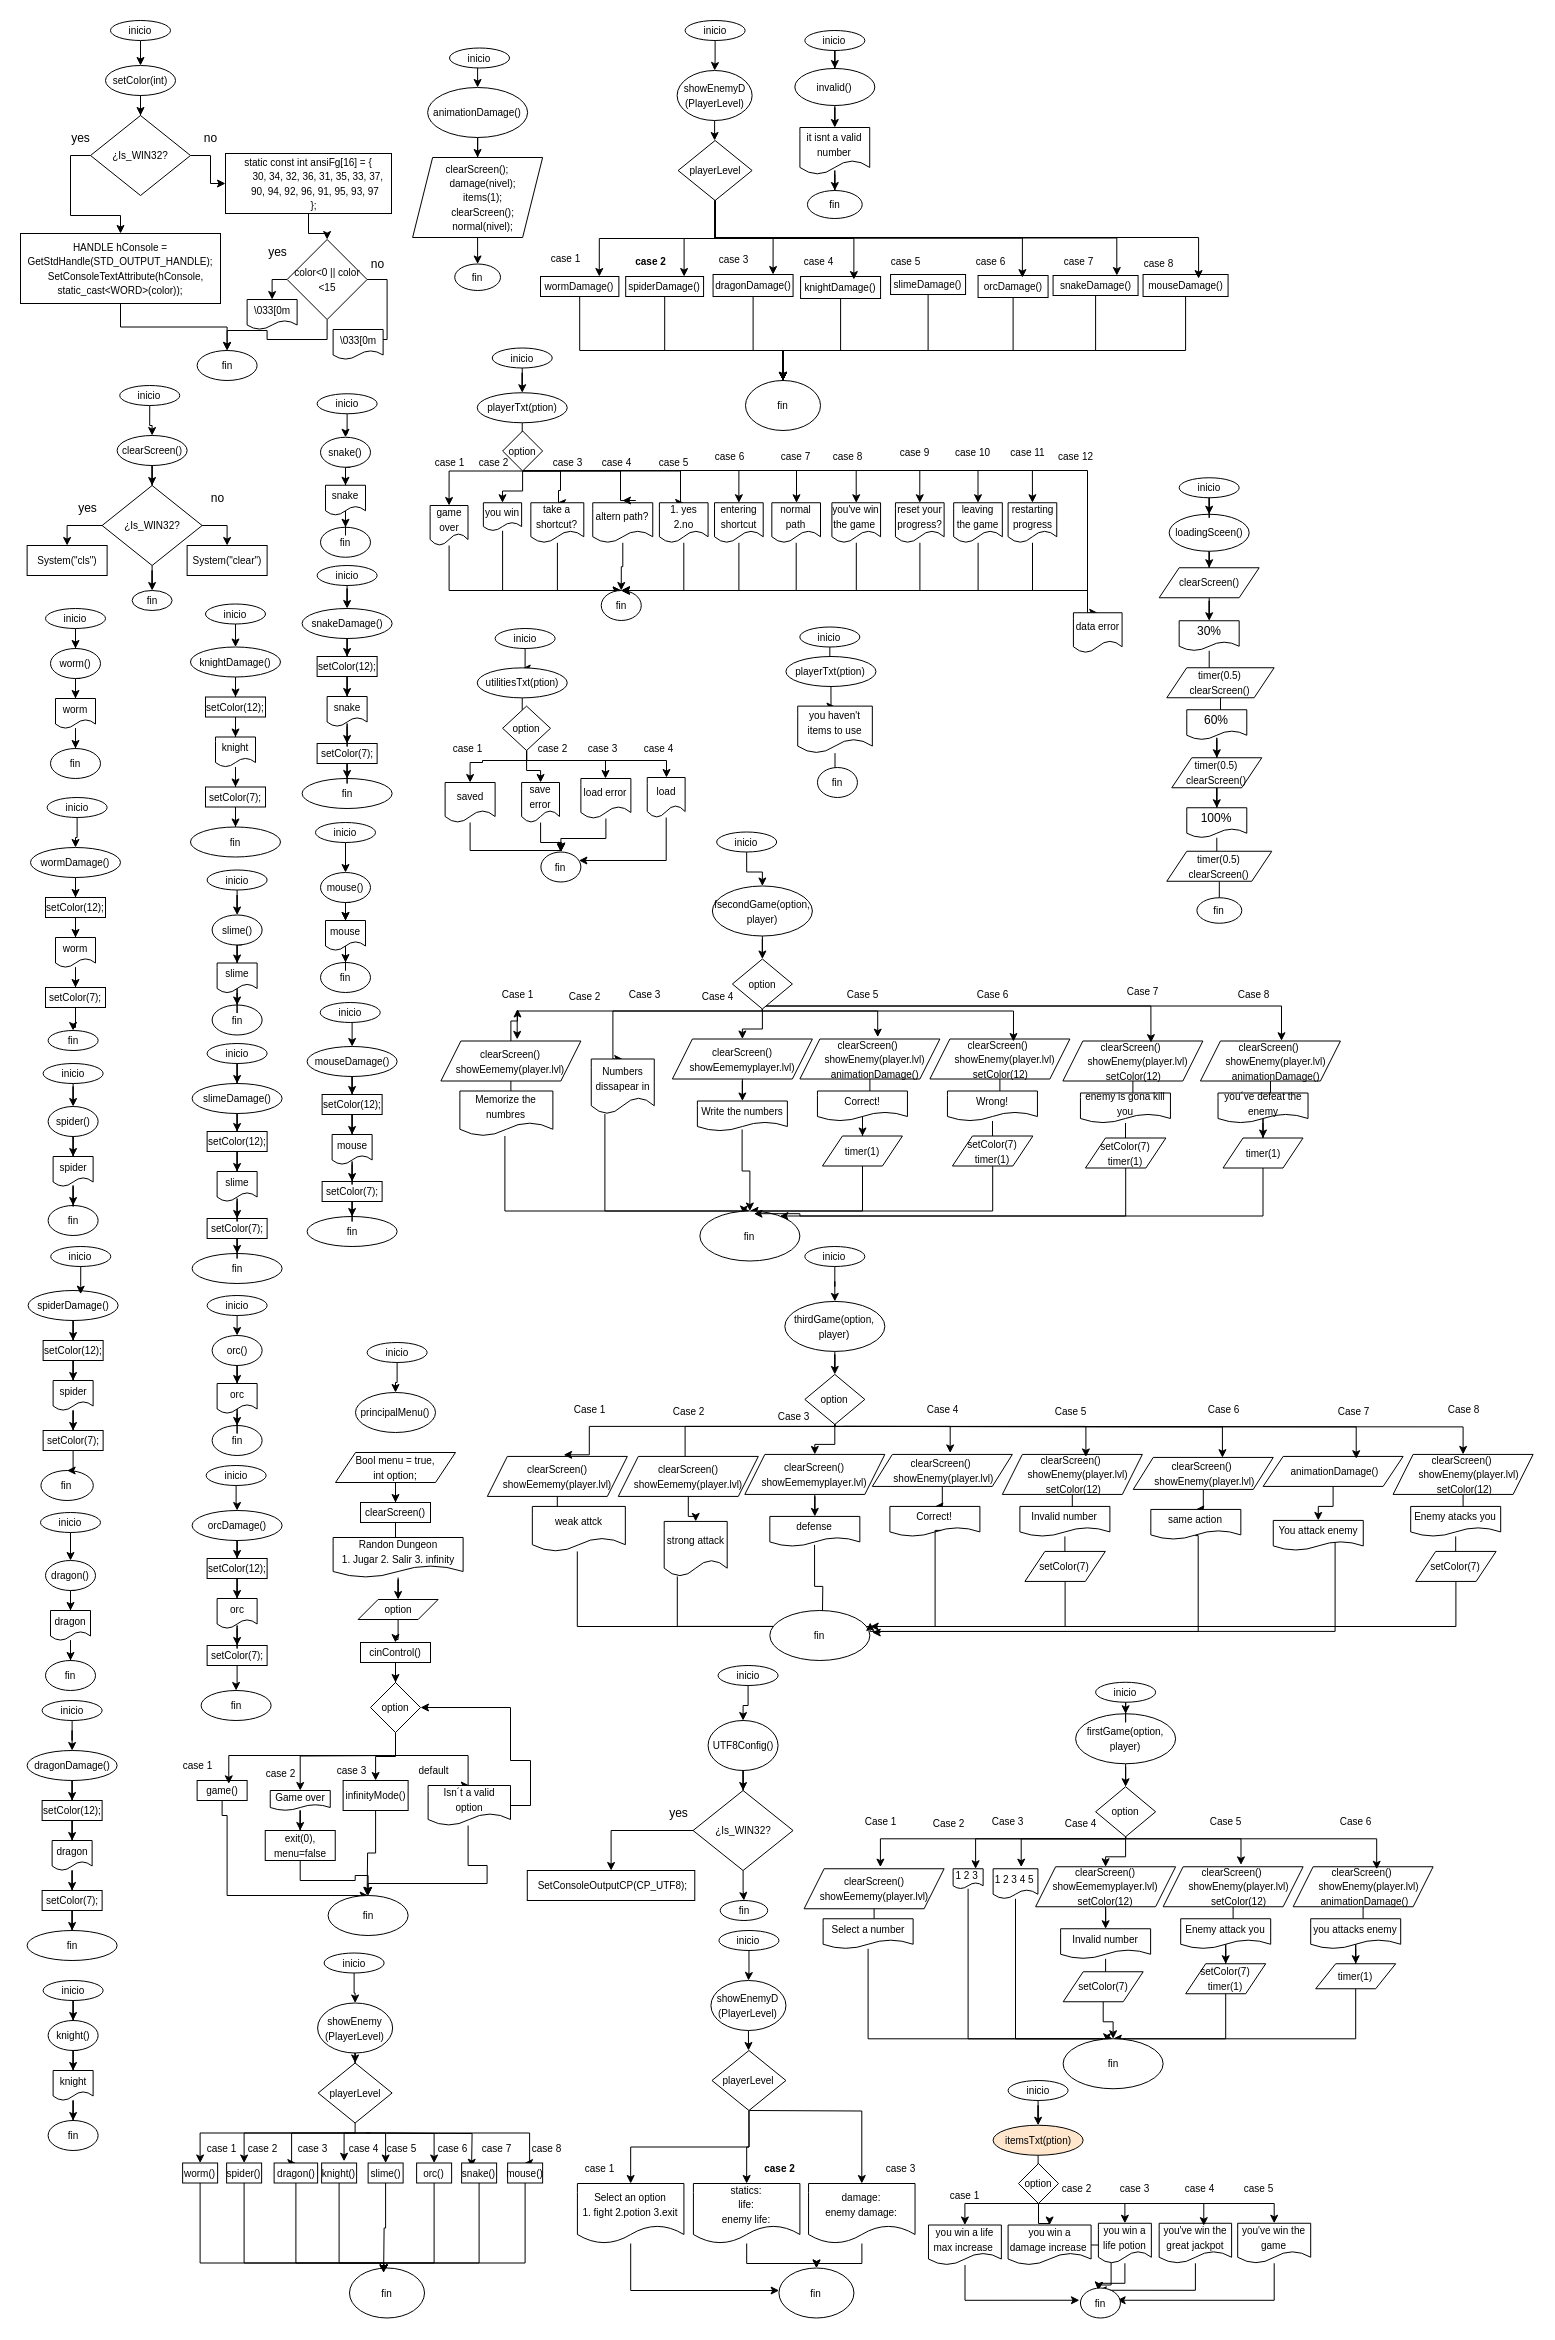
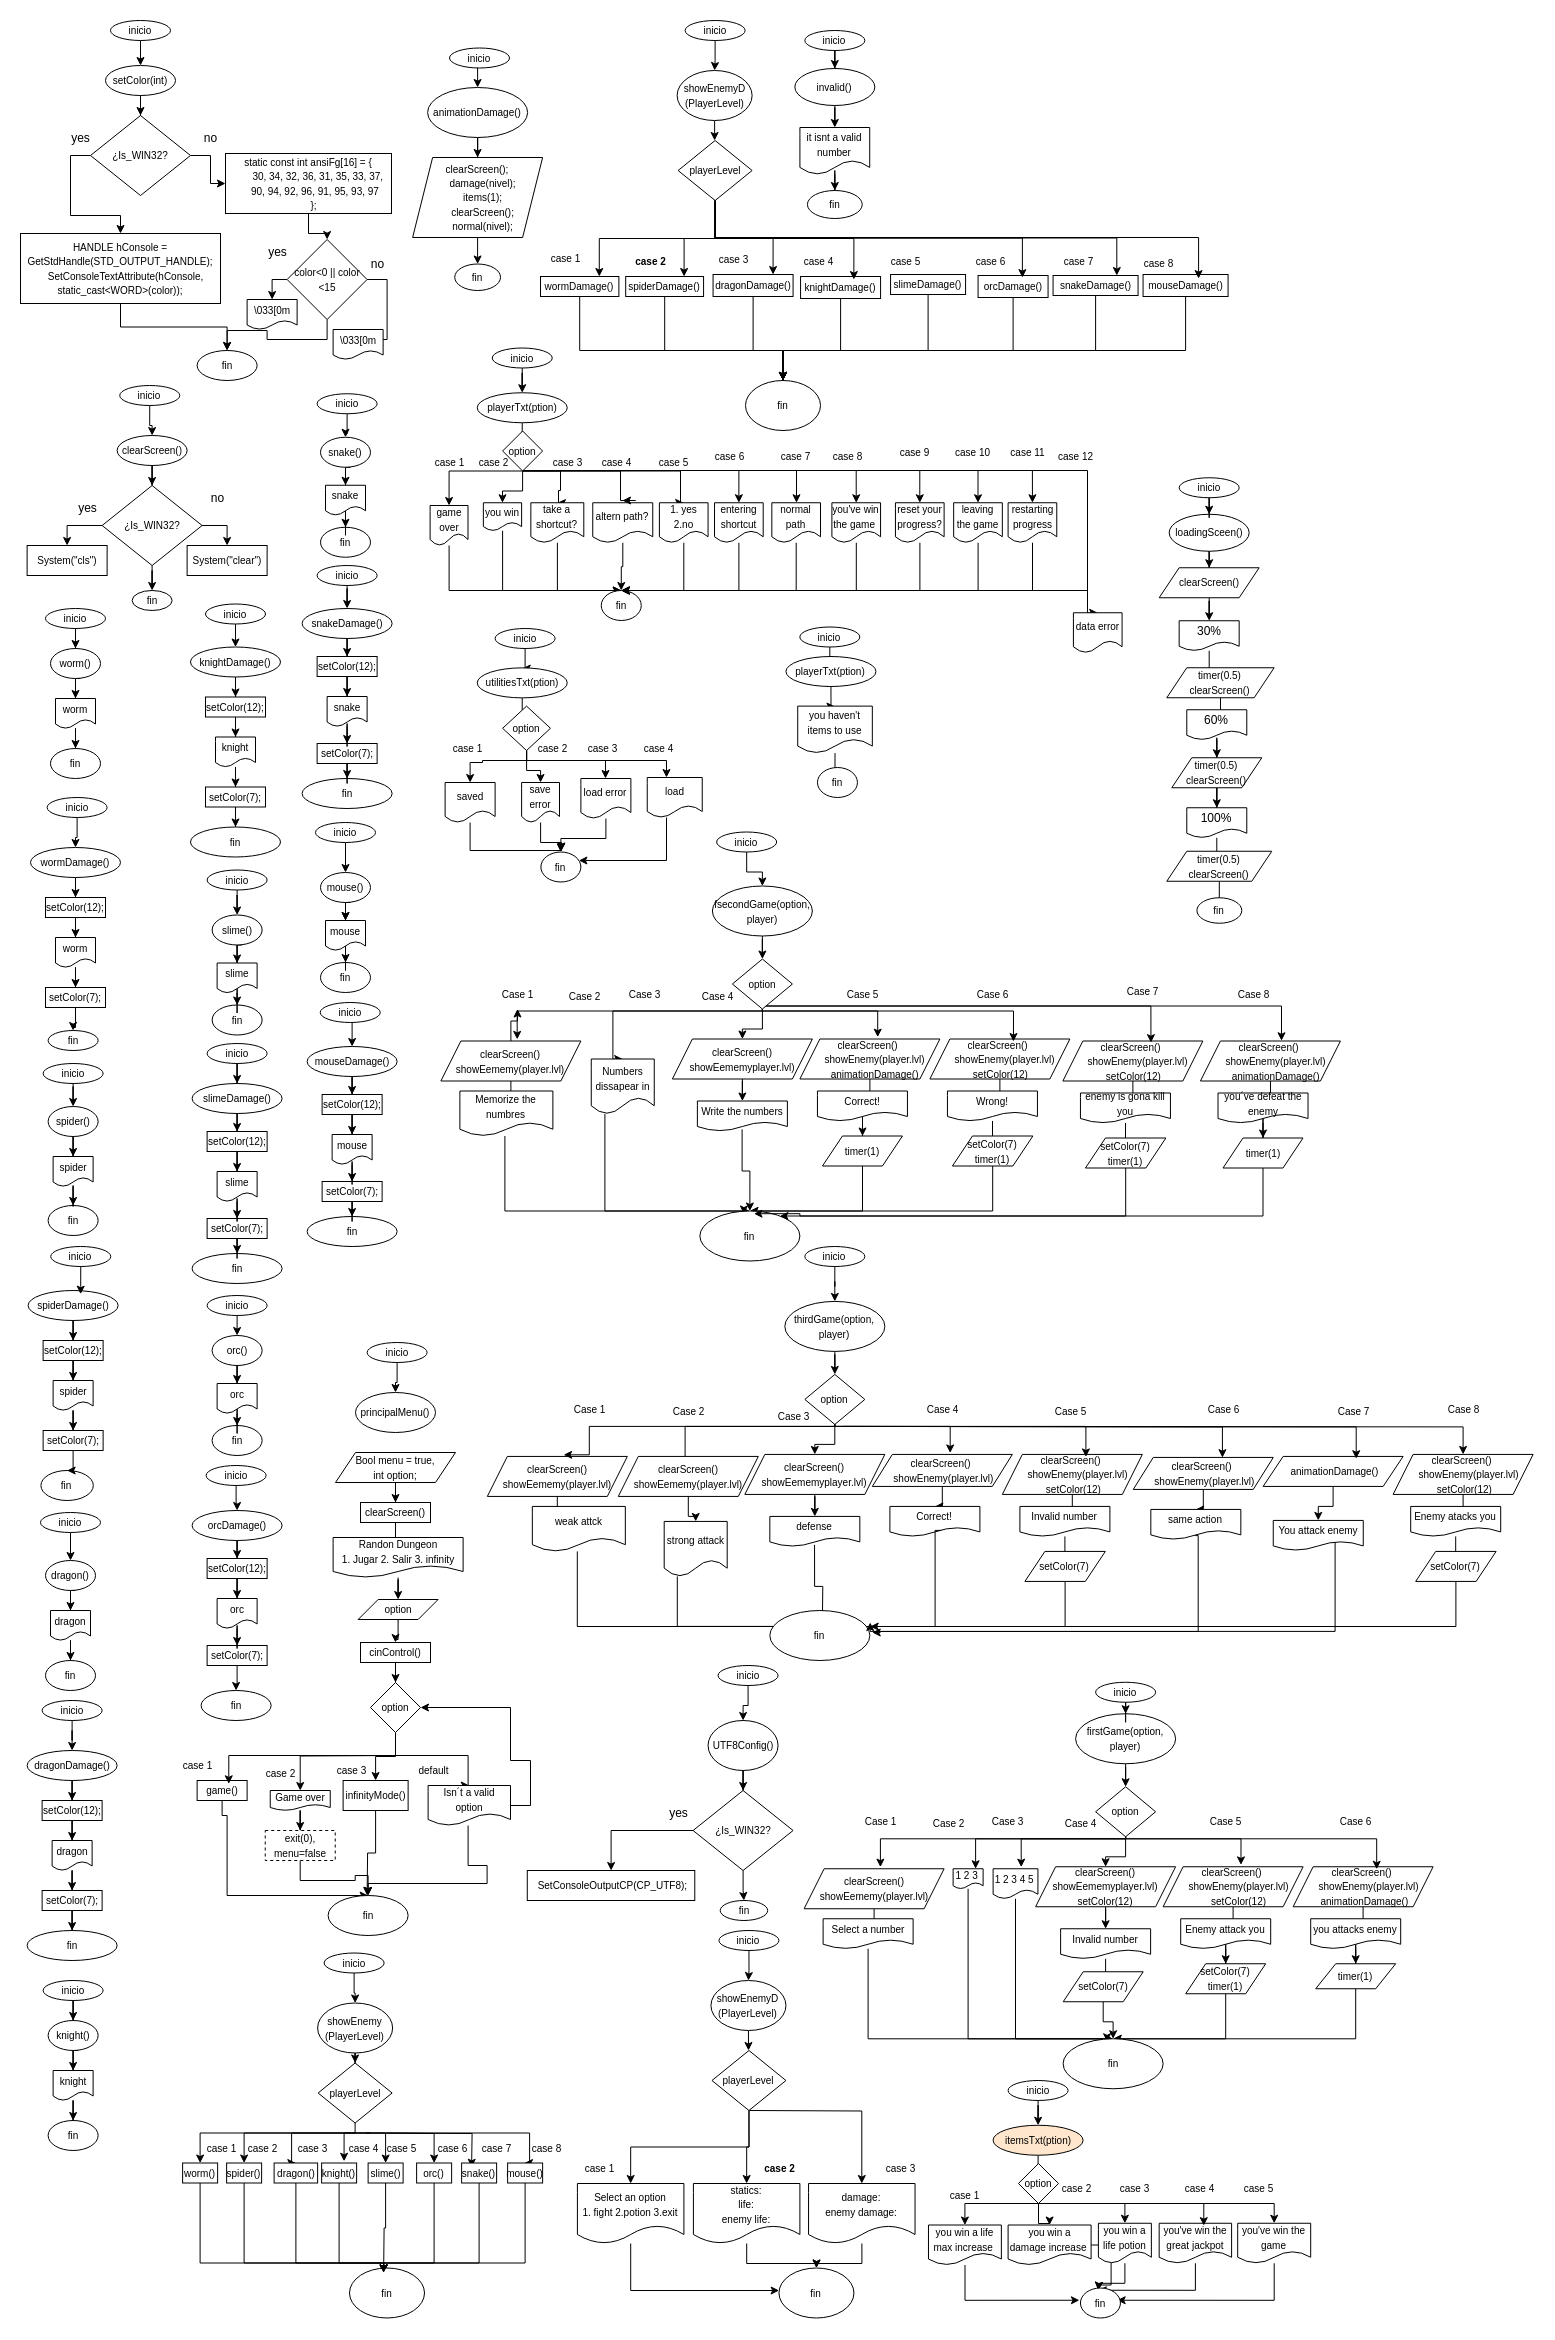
node "load": size 38x40 -> 55x40
node "exit(0), menu=false": style solid -> dashed
